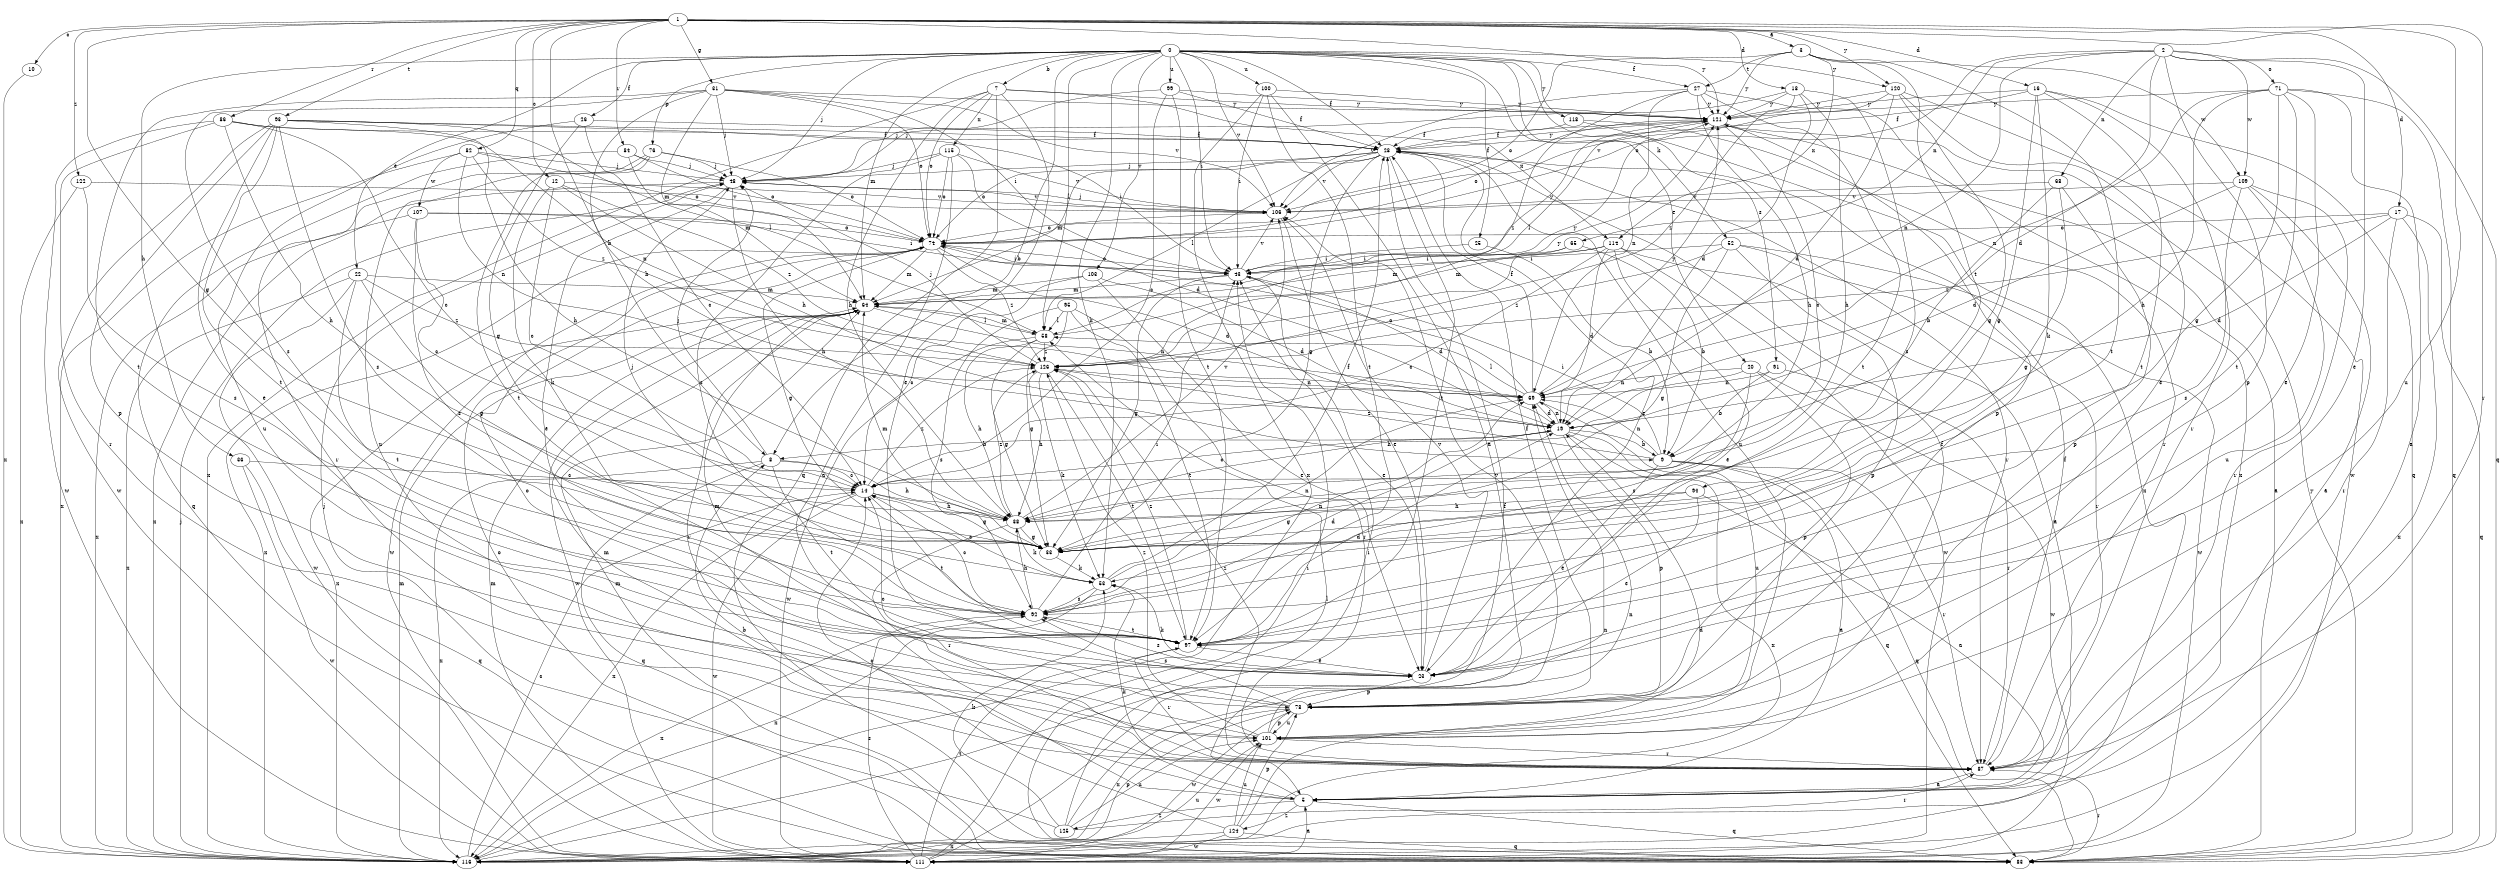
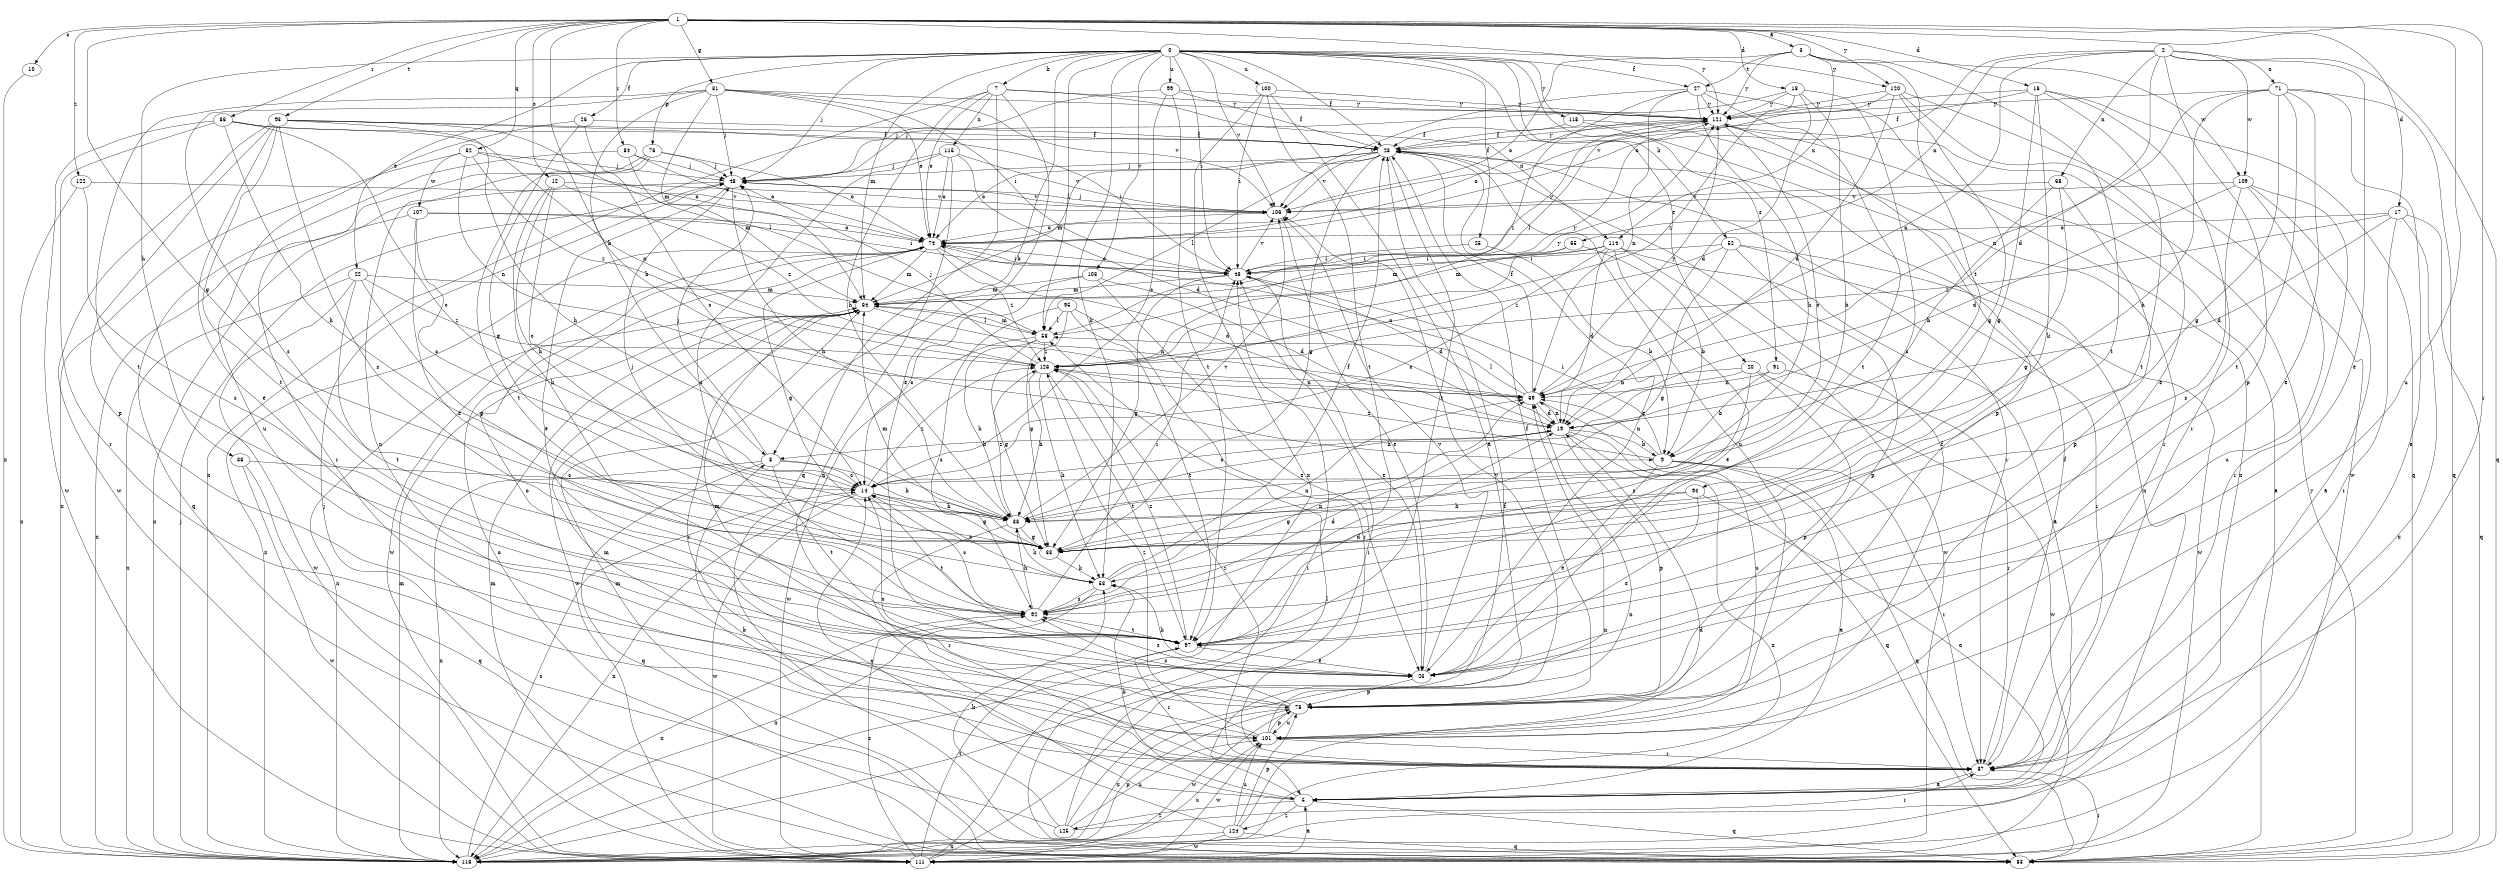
edge "12" -> "19": now "12" -> "38"
